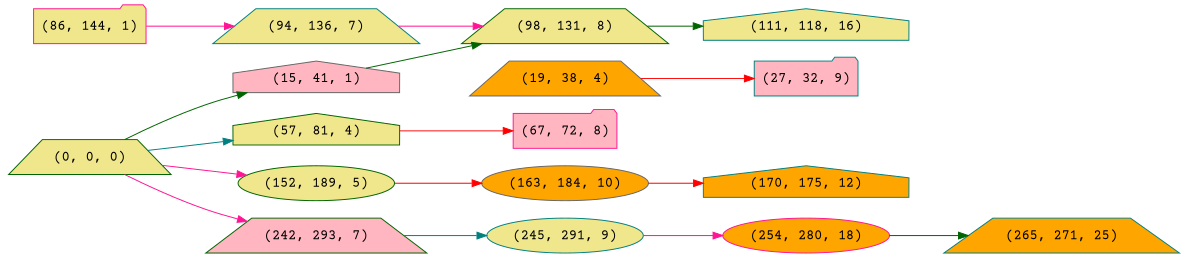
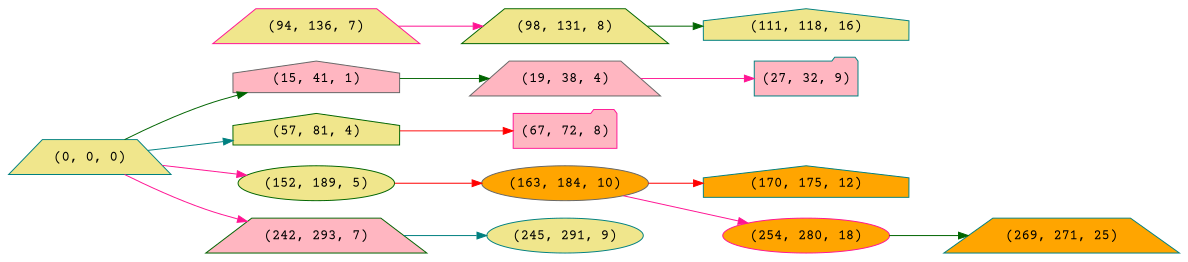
node "(86, 144, 1)": removed
node "(94, 136, 7)": color teal -> deeppink
edge "(15, 41, 1)" -> "(98, 131, 8)": now "(15, 41, 1)" -> "(19, 38, 4)"
node "(19, 38, 4)": fillcolor orange -> lightpink
edge "(19, 38, 4)" -> "(27, 32, 9)": color red -> deeppink
node "(0, 0, 0)": color darkgreen -> teal
edge "(245, 291, 9)" -> "(254, 280, 18)": now "(163, 184, 10)" -> "(254, 280, 18)"
node "(265, 271, 25)": label "(265, 271, 25)" -> "(269, 271, 25)"
